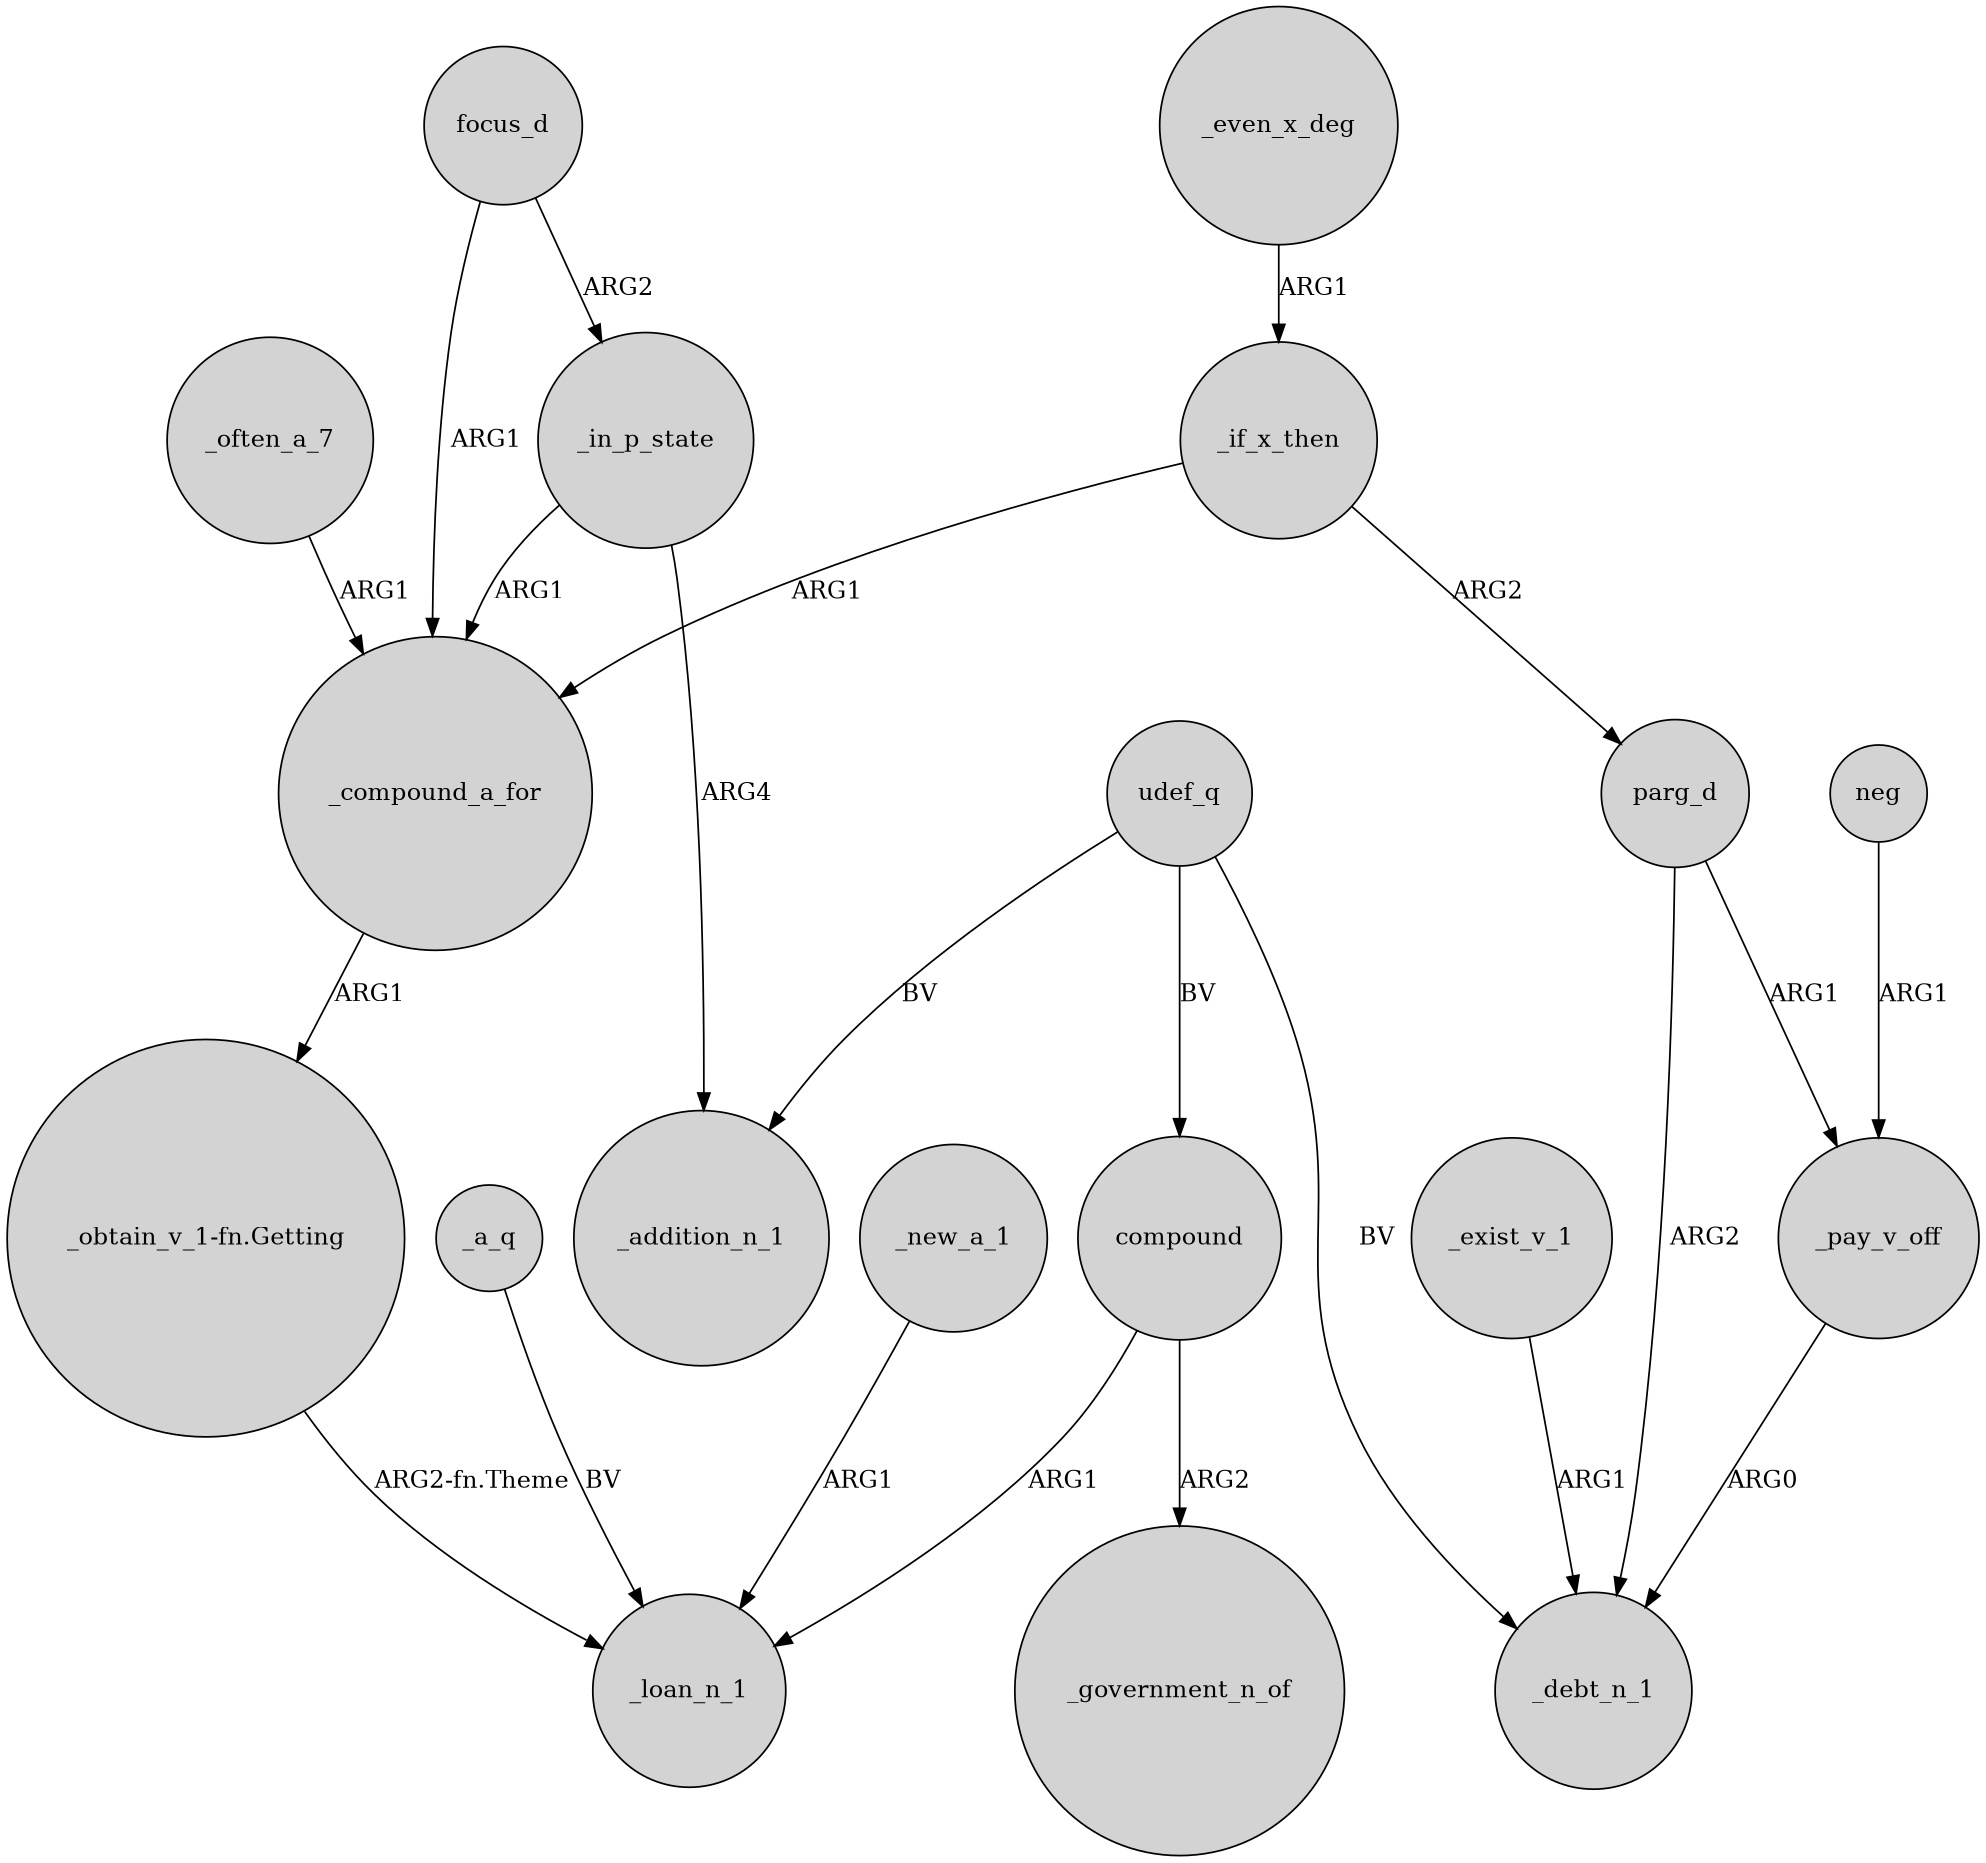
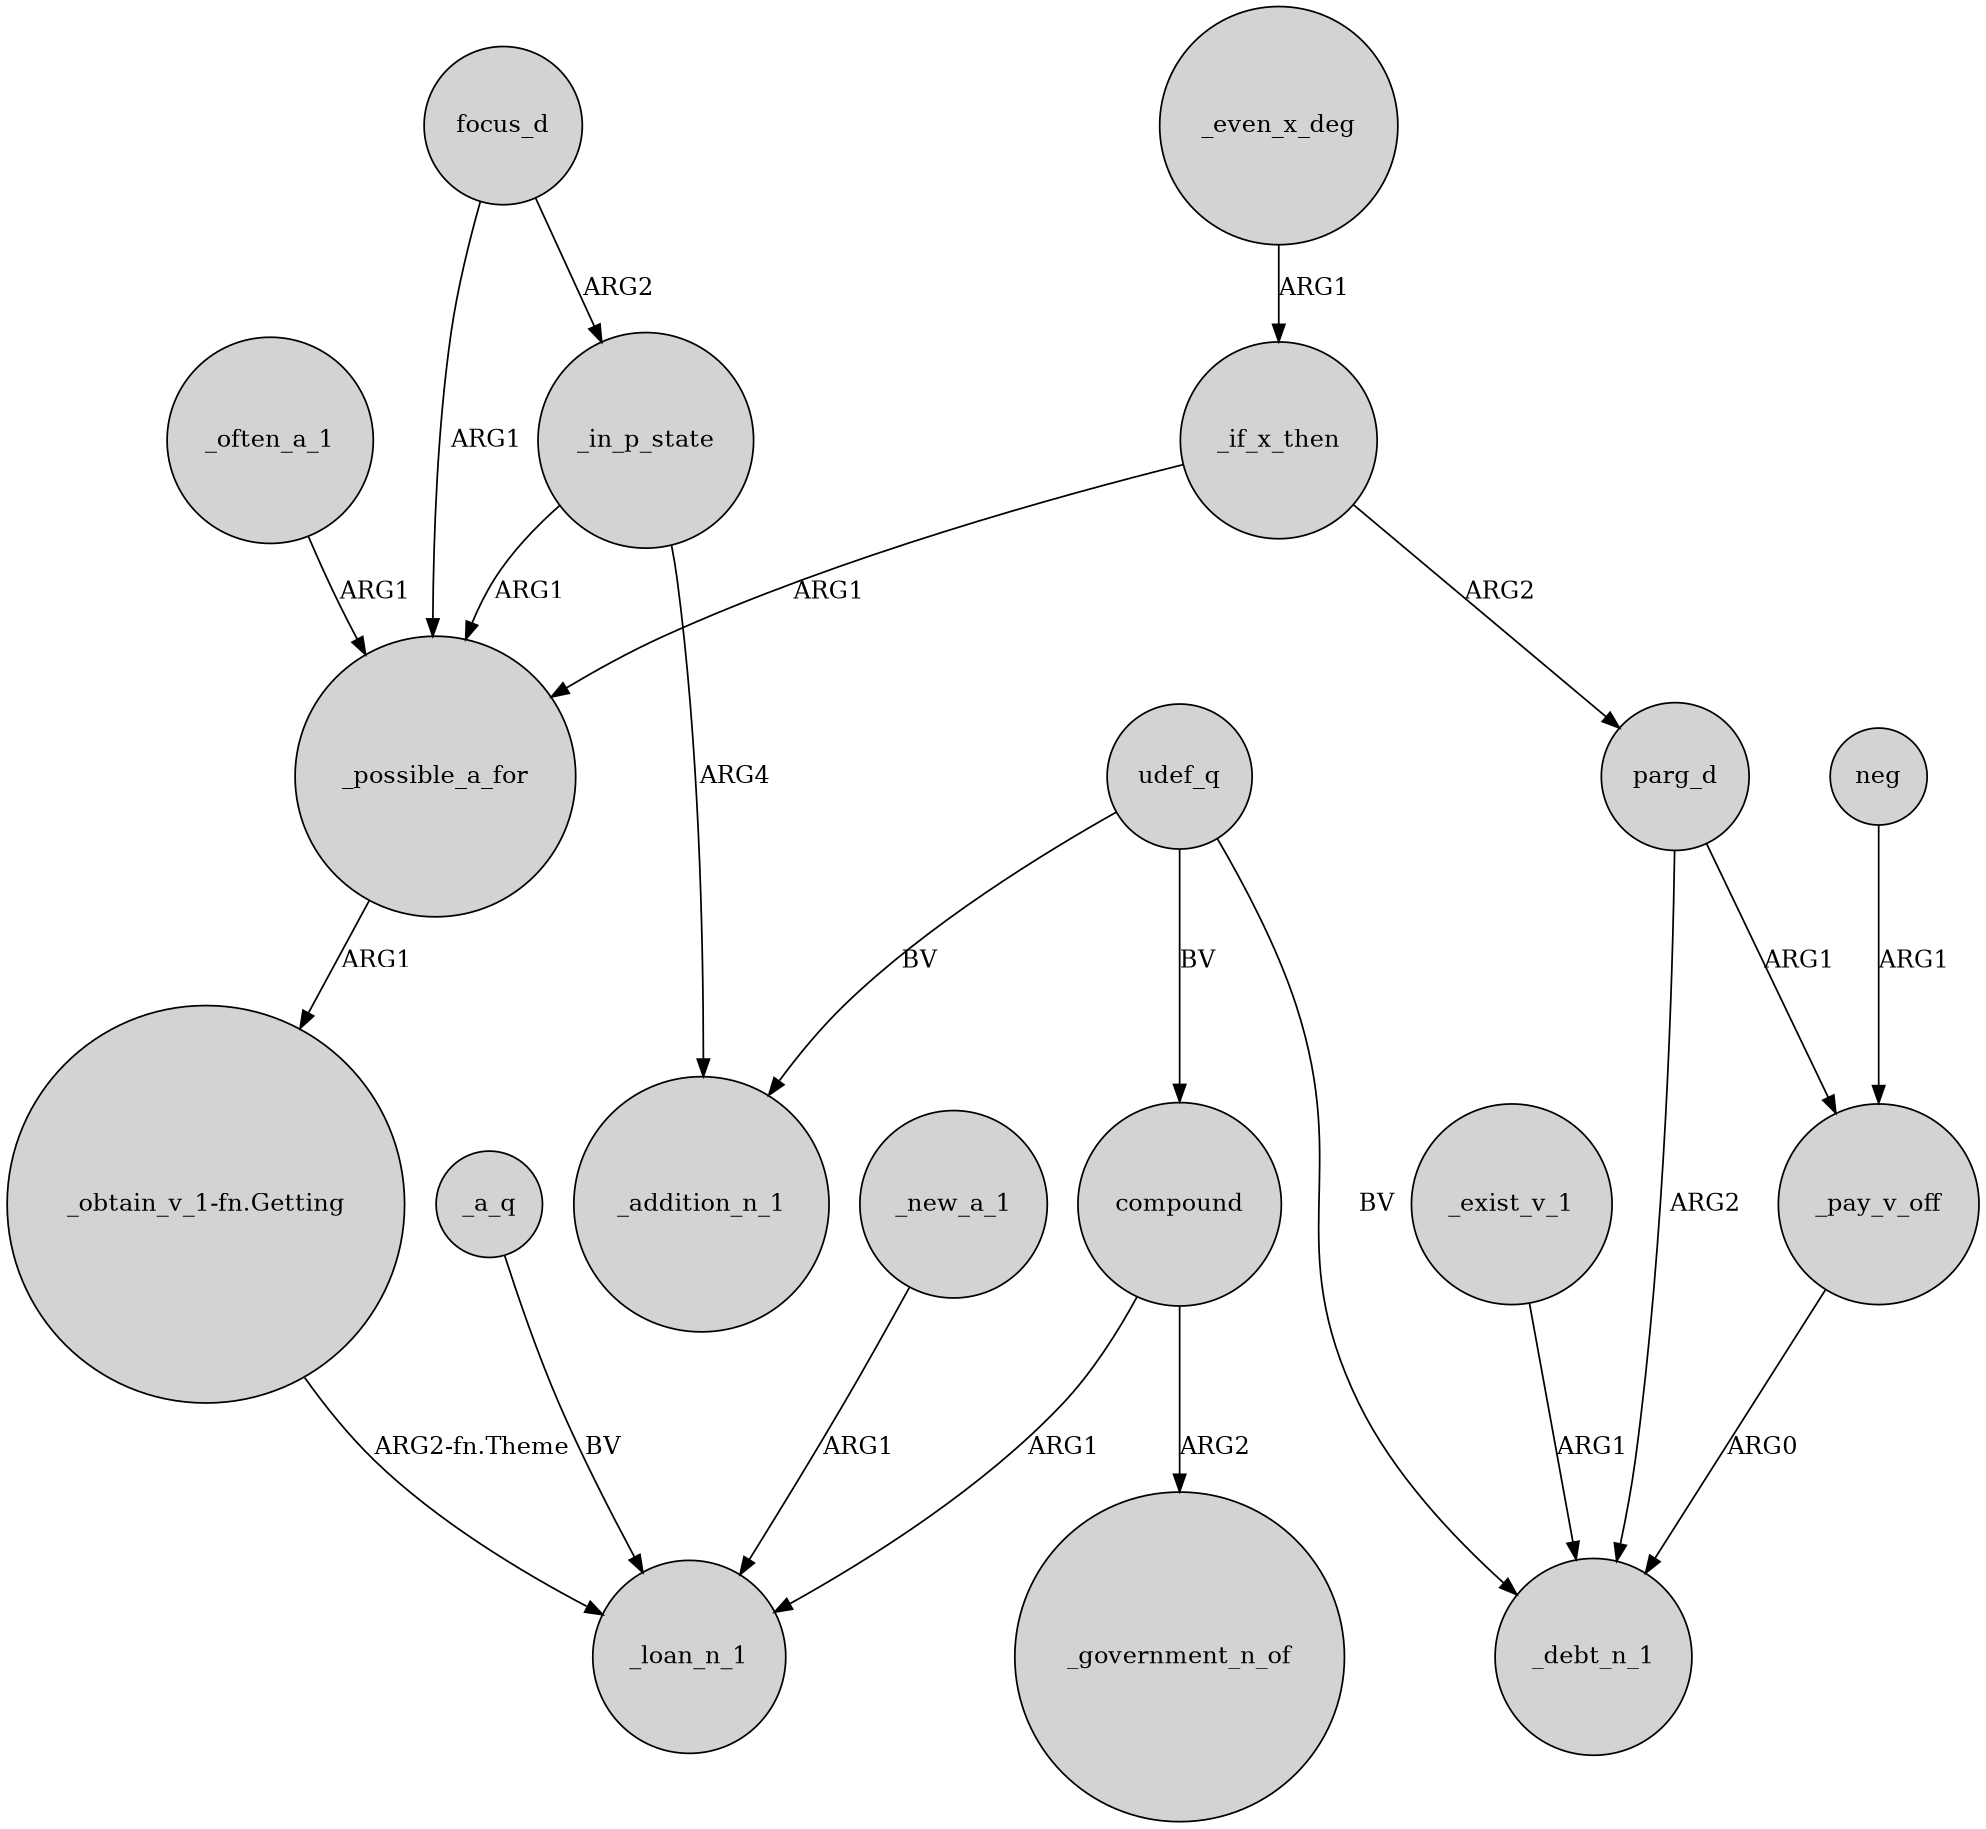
node "_often_a_7": label "_often_a_7" -> "_often_a_1"
node "_compound_a_for": label "_compound_a_for" -> "_possible_a_for"
